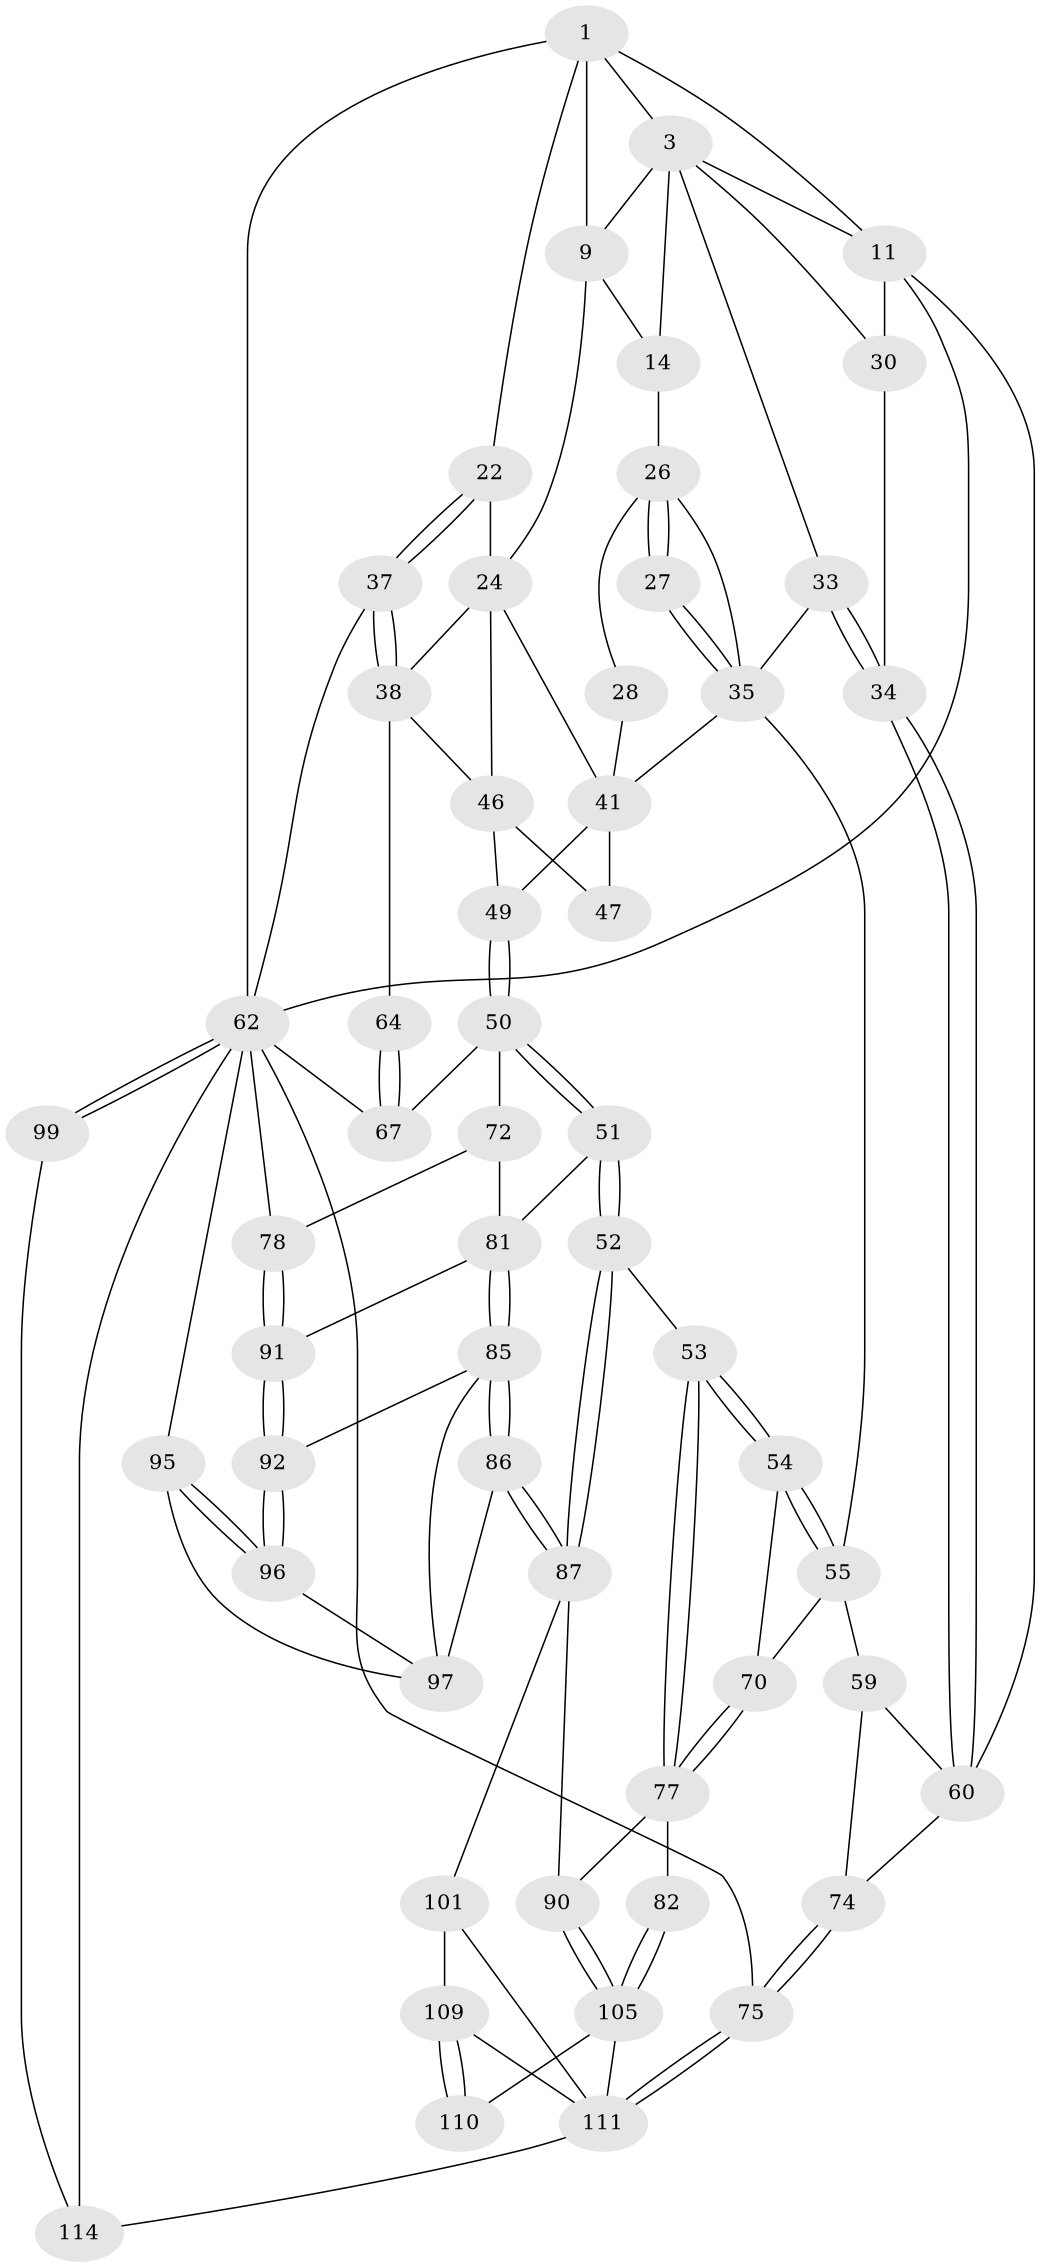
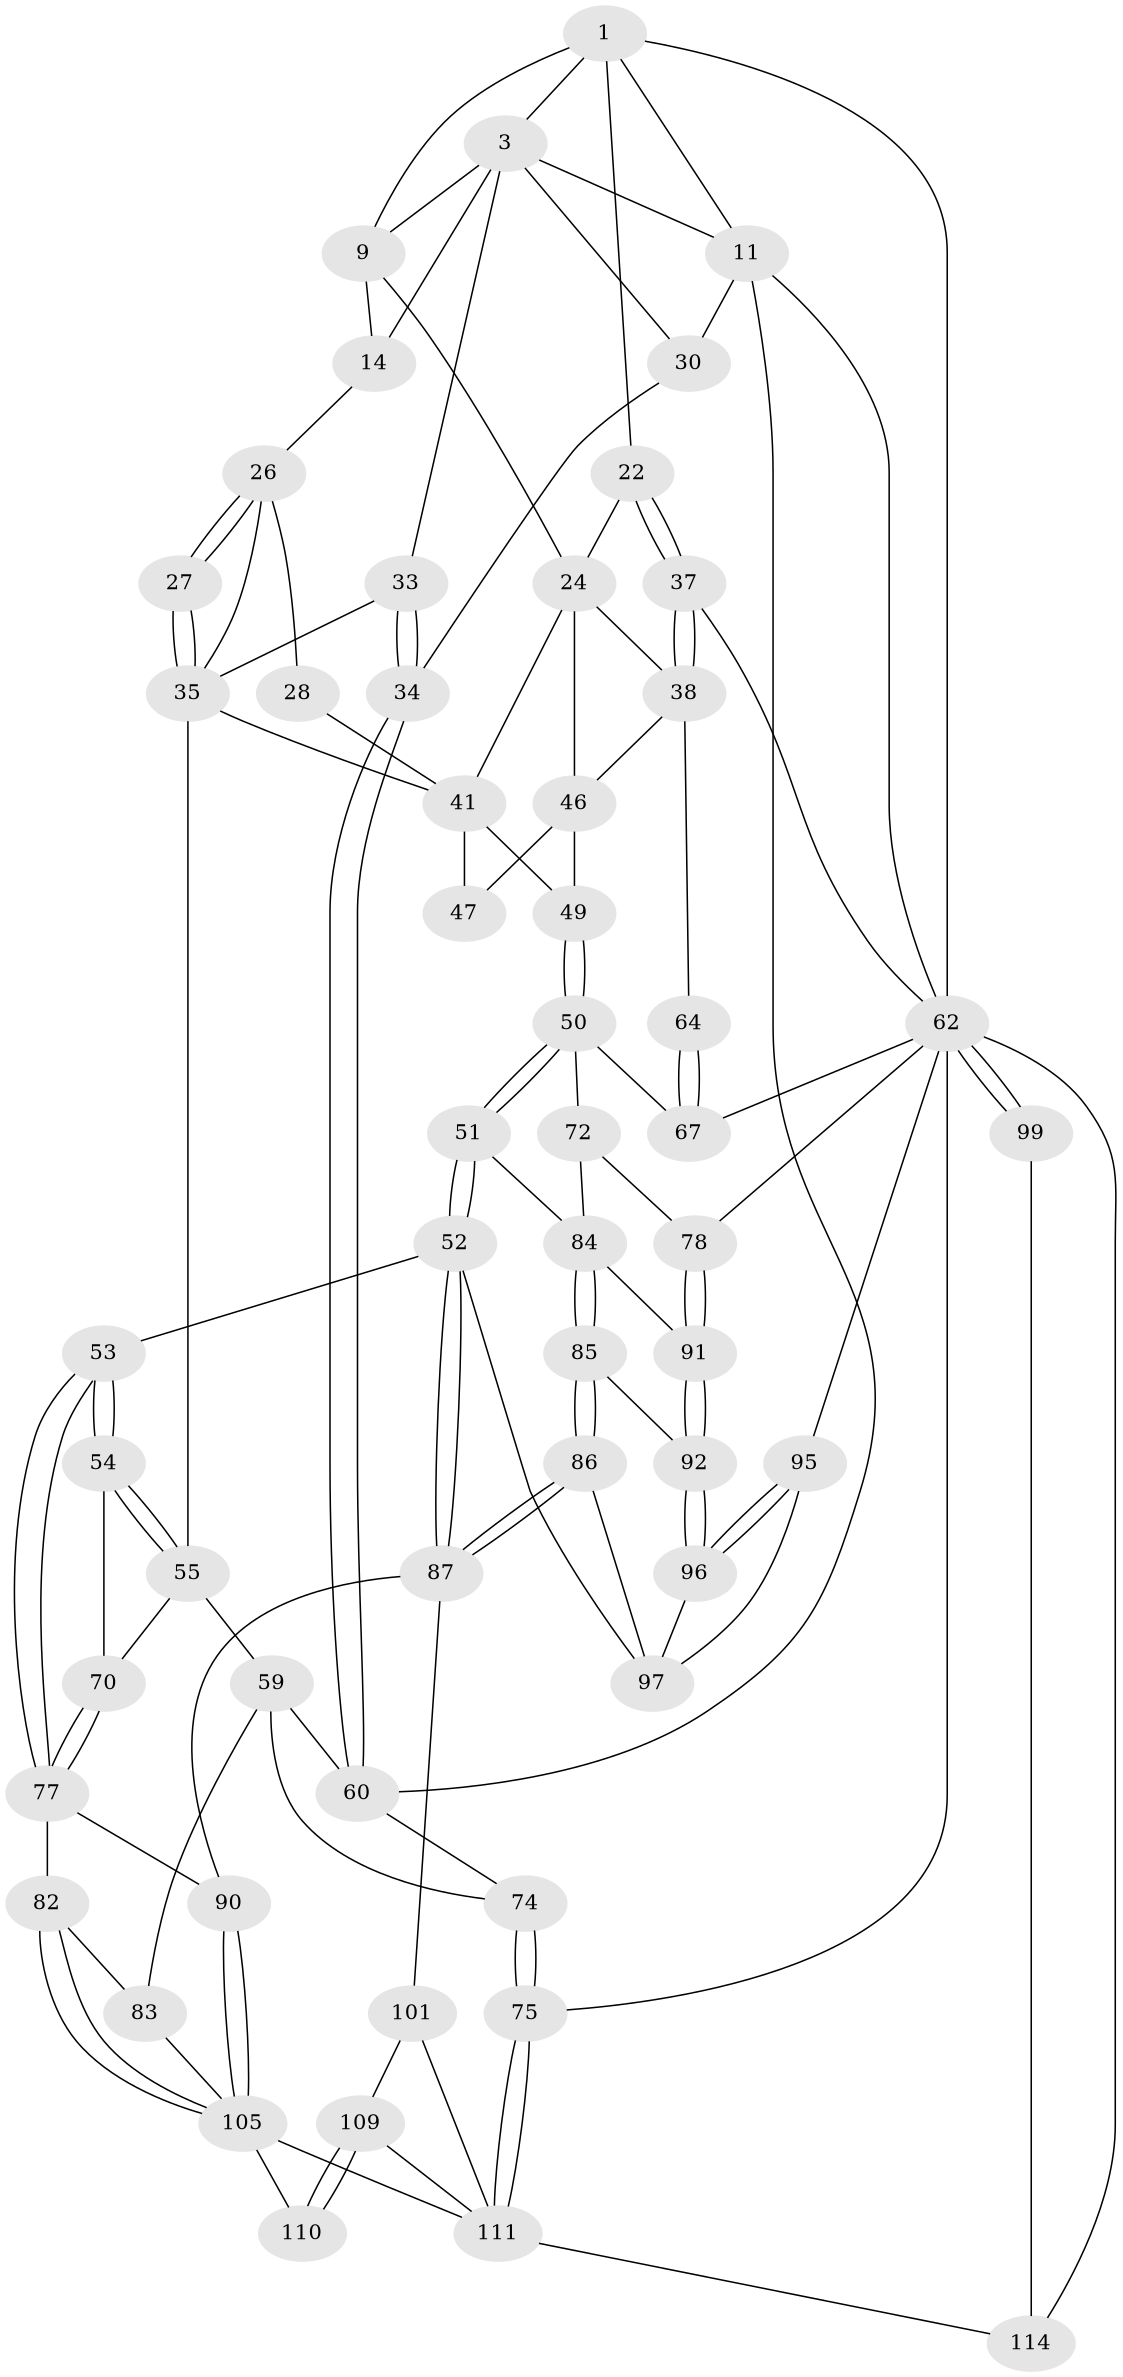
node "81": label "81" -> "84"
edge "85" -- "97": now "52" -- "97"
node "83": added
